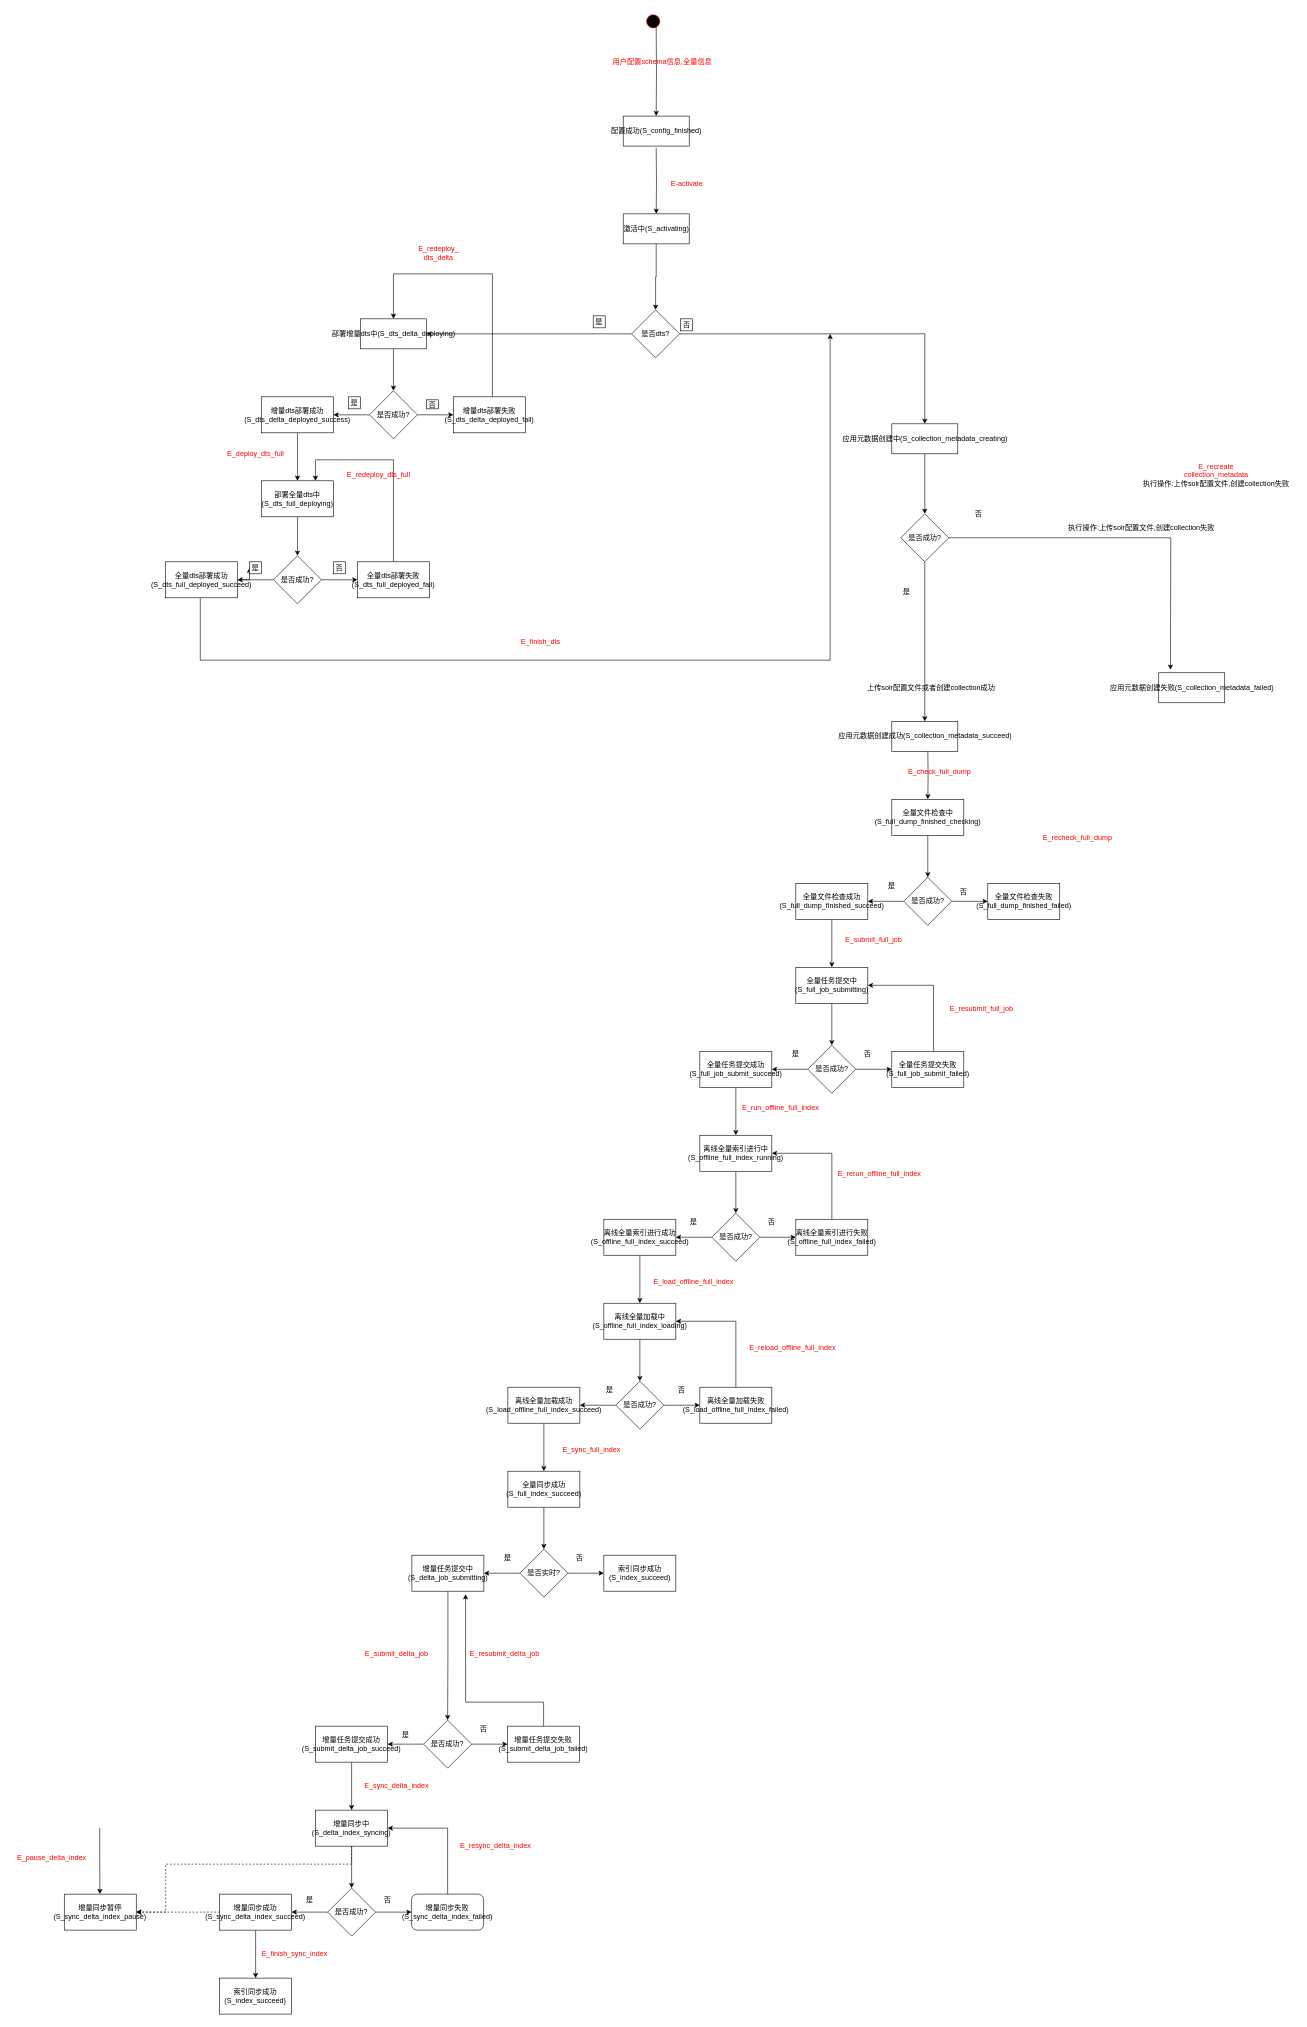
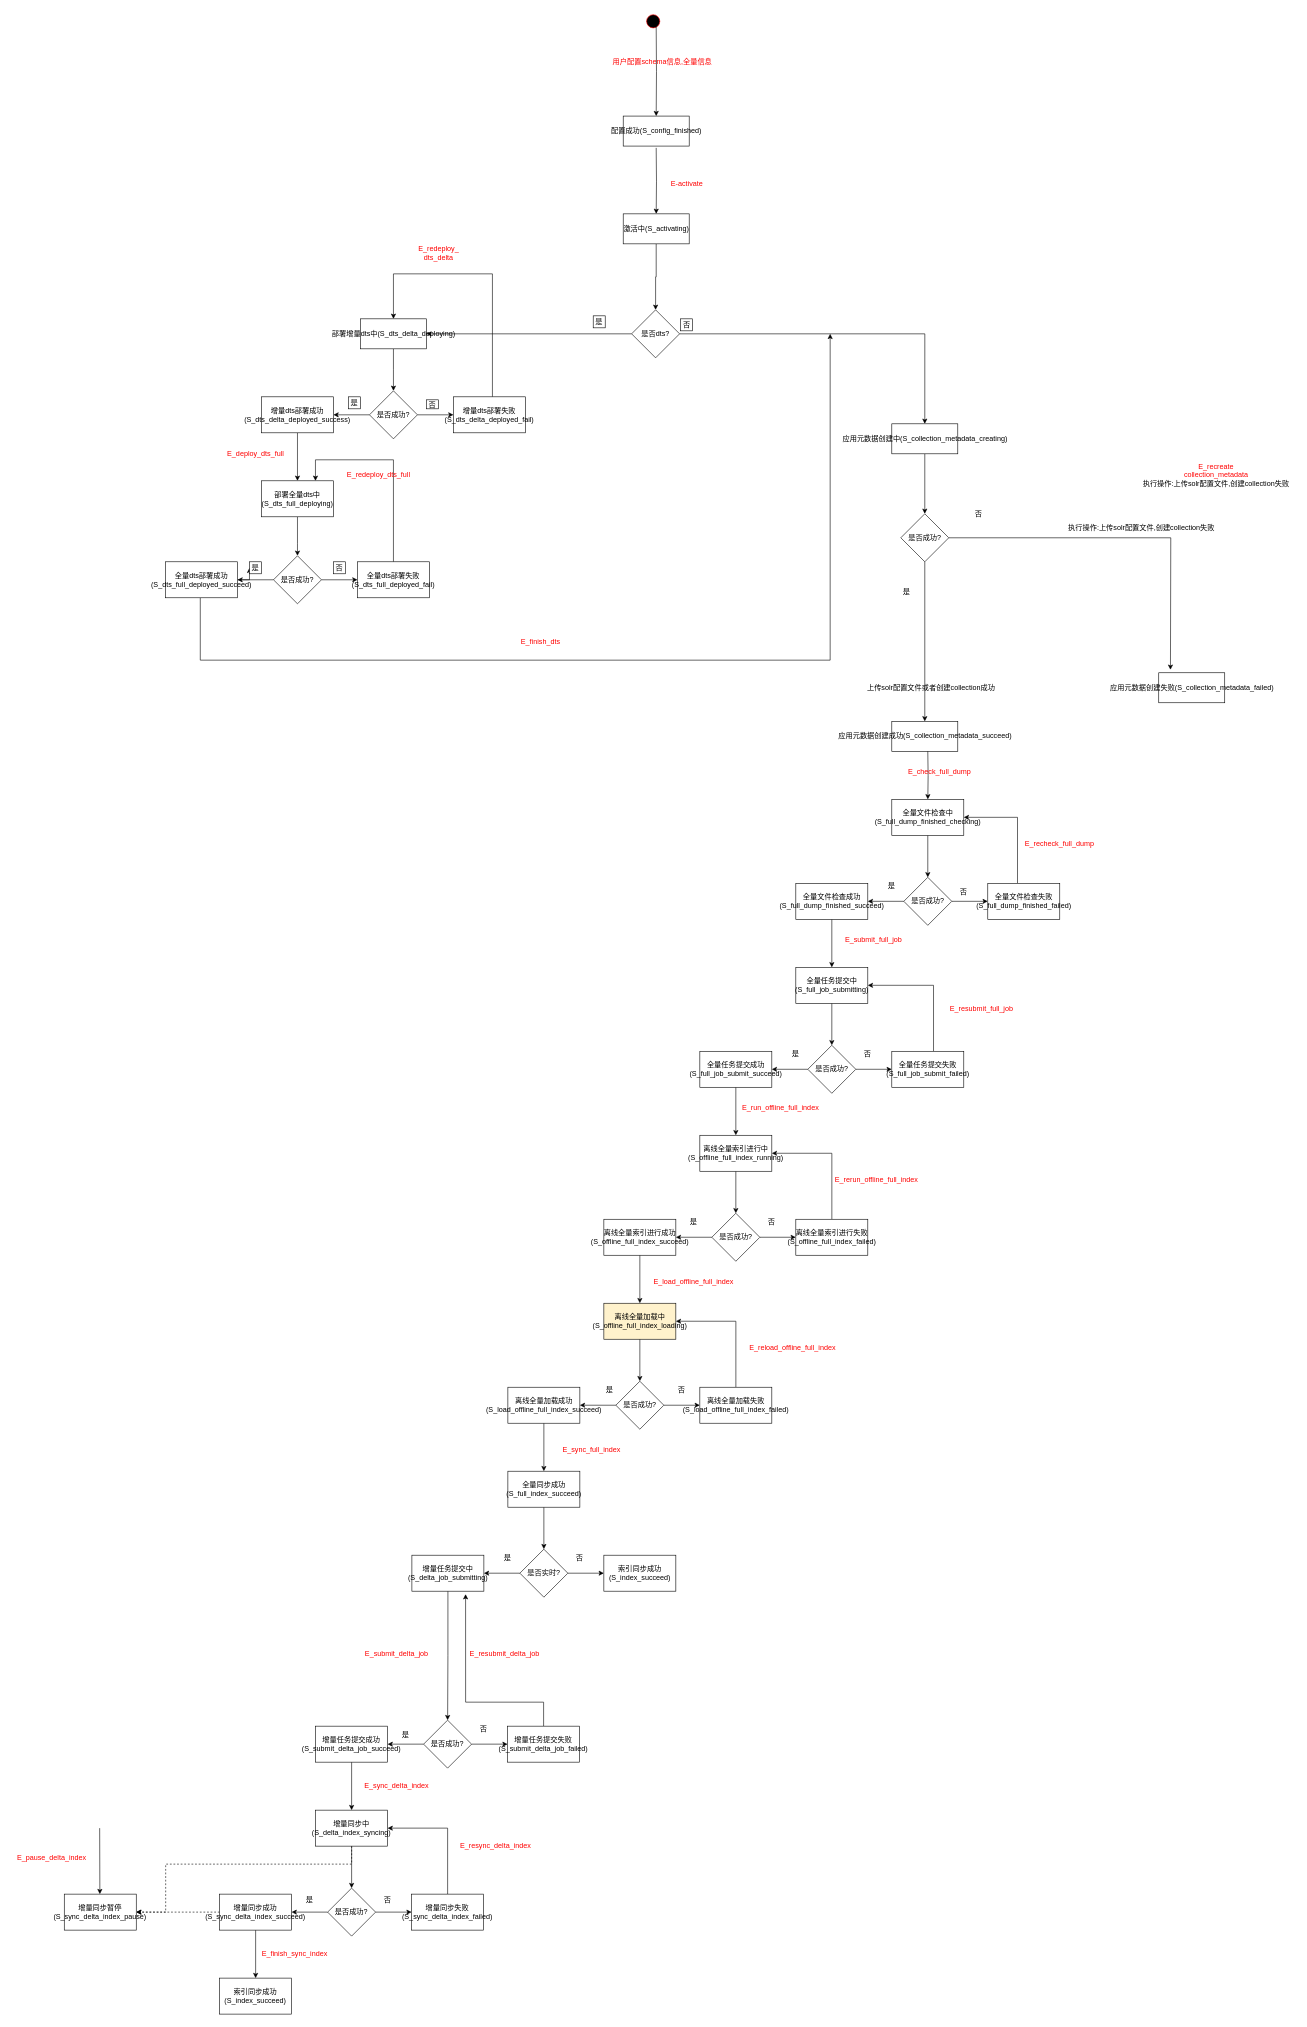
node "E_recheck_full_dump": moved (1077, 839) -> (1059, 845)
edge "全量文件检查失败(S_full_dump_finished_failed)" -> "全量文件检查中(S_full_dump_finished_checking)": added
node "E_rerun_offline_full_index": moved (879, 1175) -> (876, 1181)
node "离线全量加载中(S_offline_full_index_loading)": fillcolor #ffffff -> #fff2cc
node "增量同步失败(S_sync_delta_index_failed)": shape rounded rectangle -> rectangle
